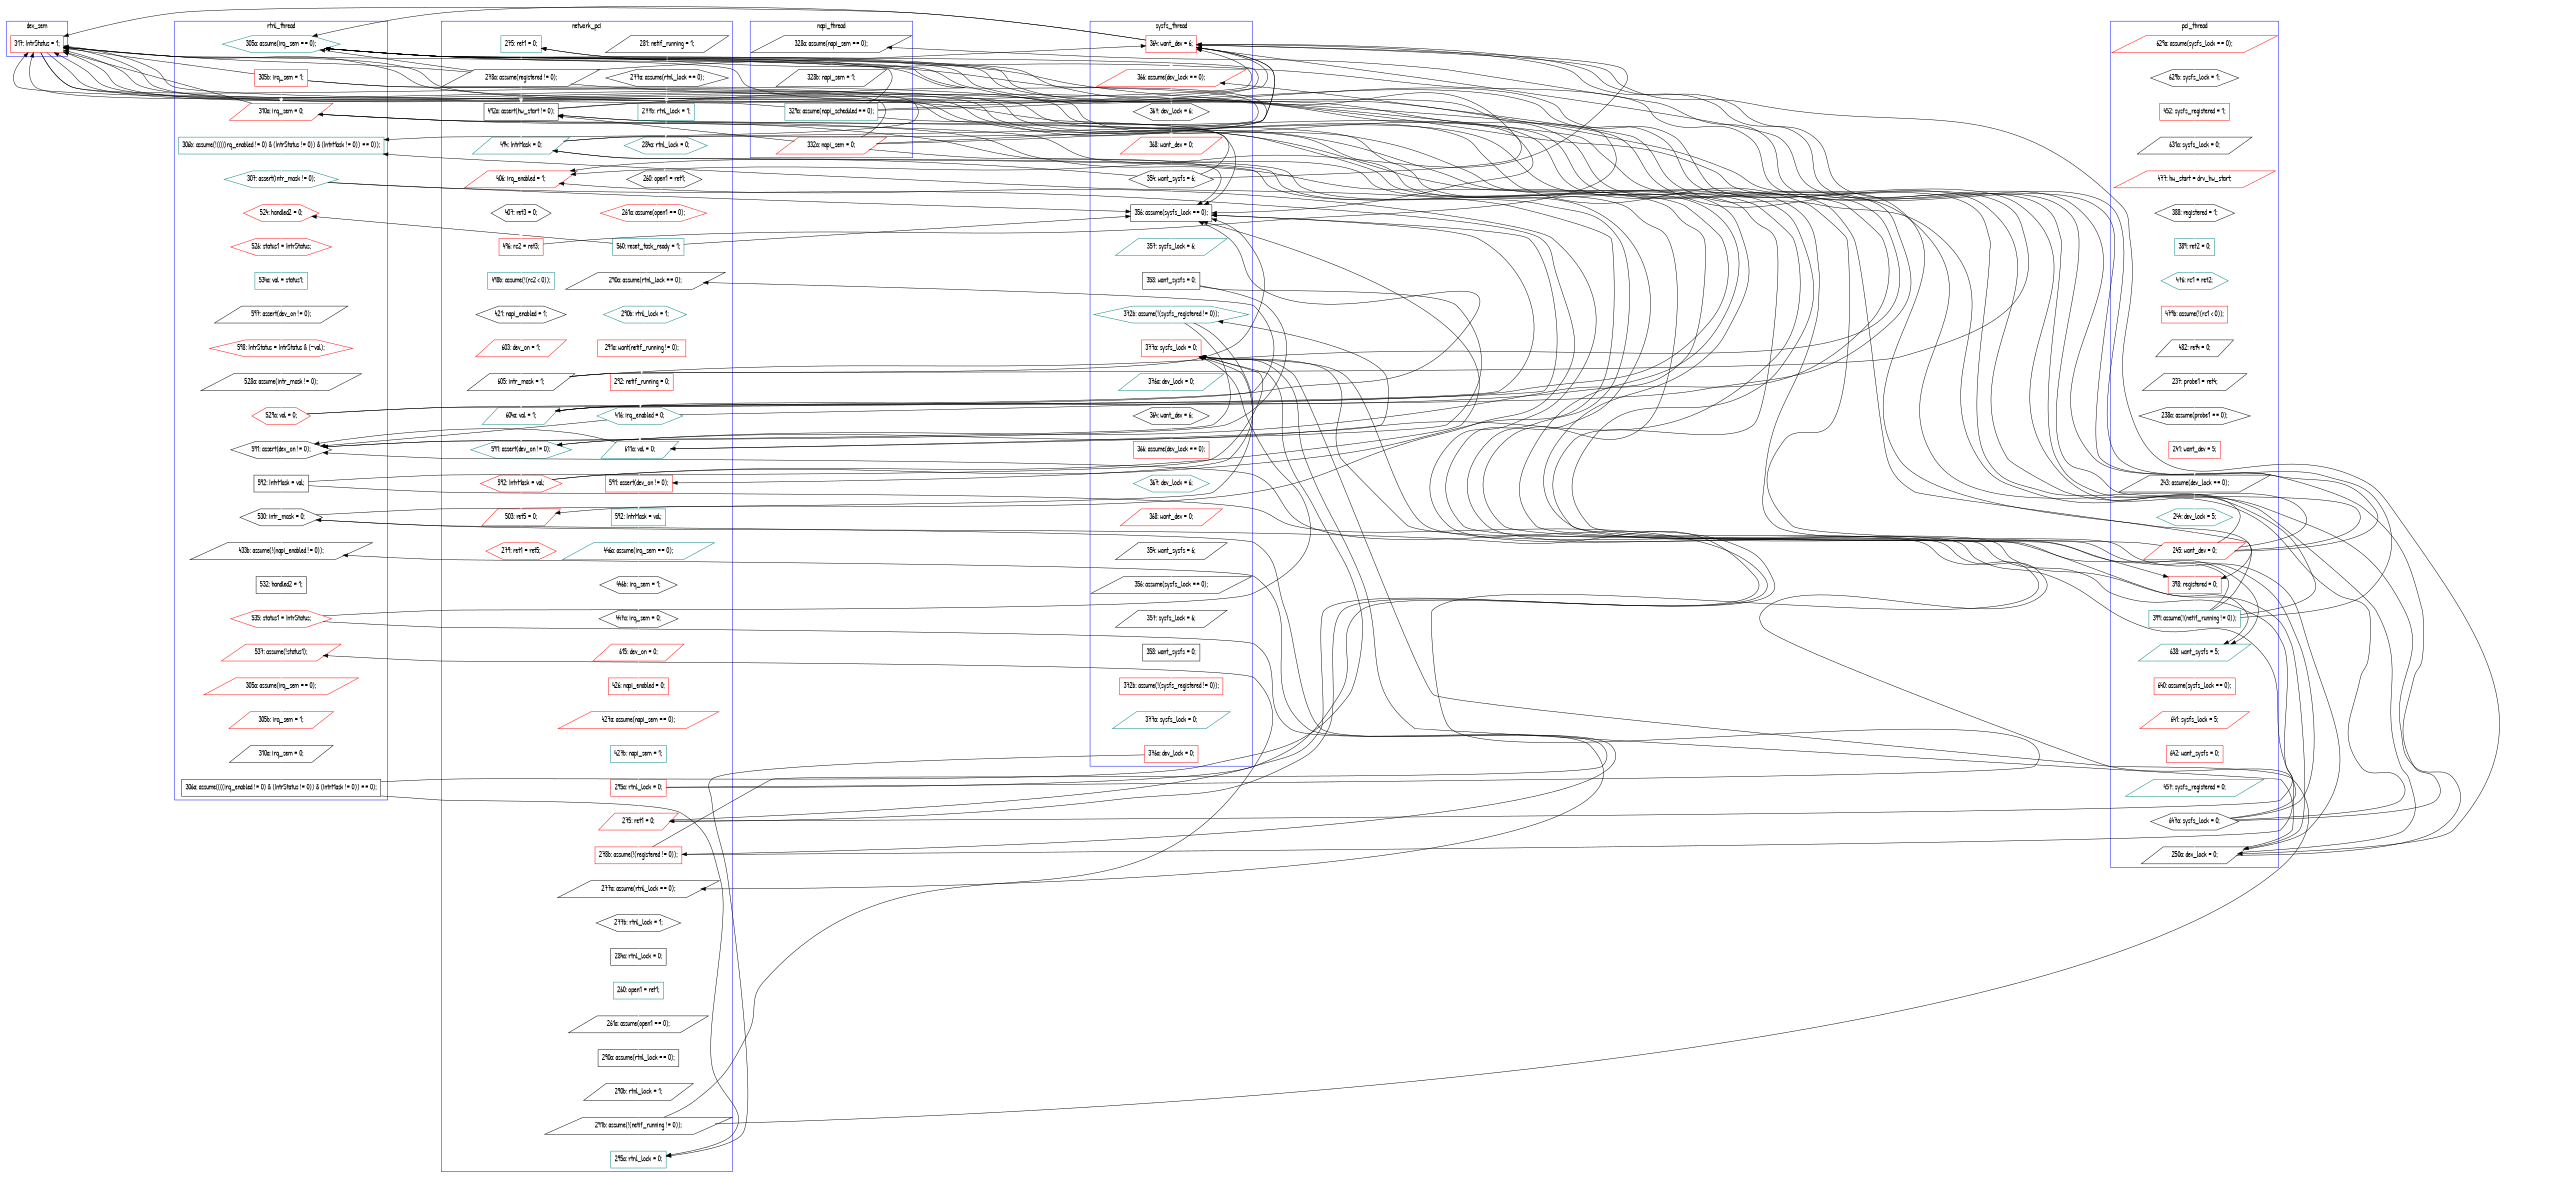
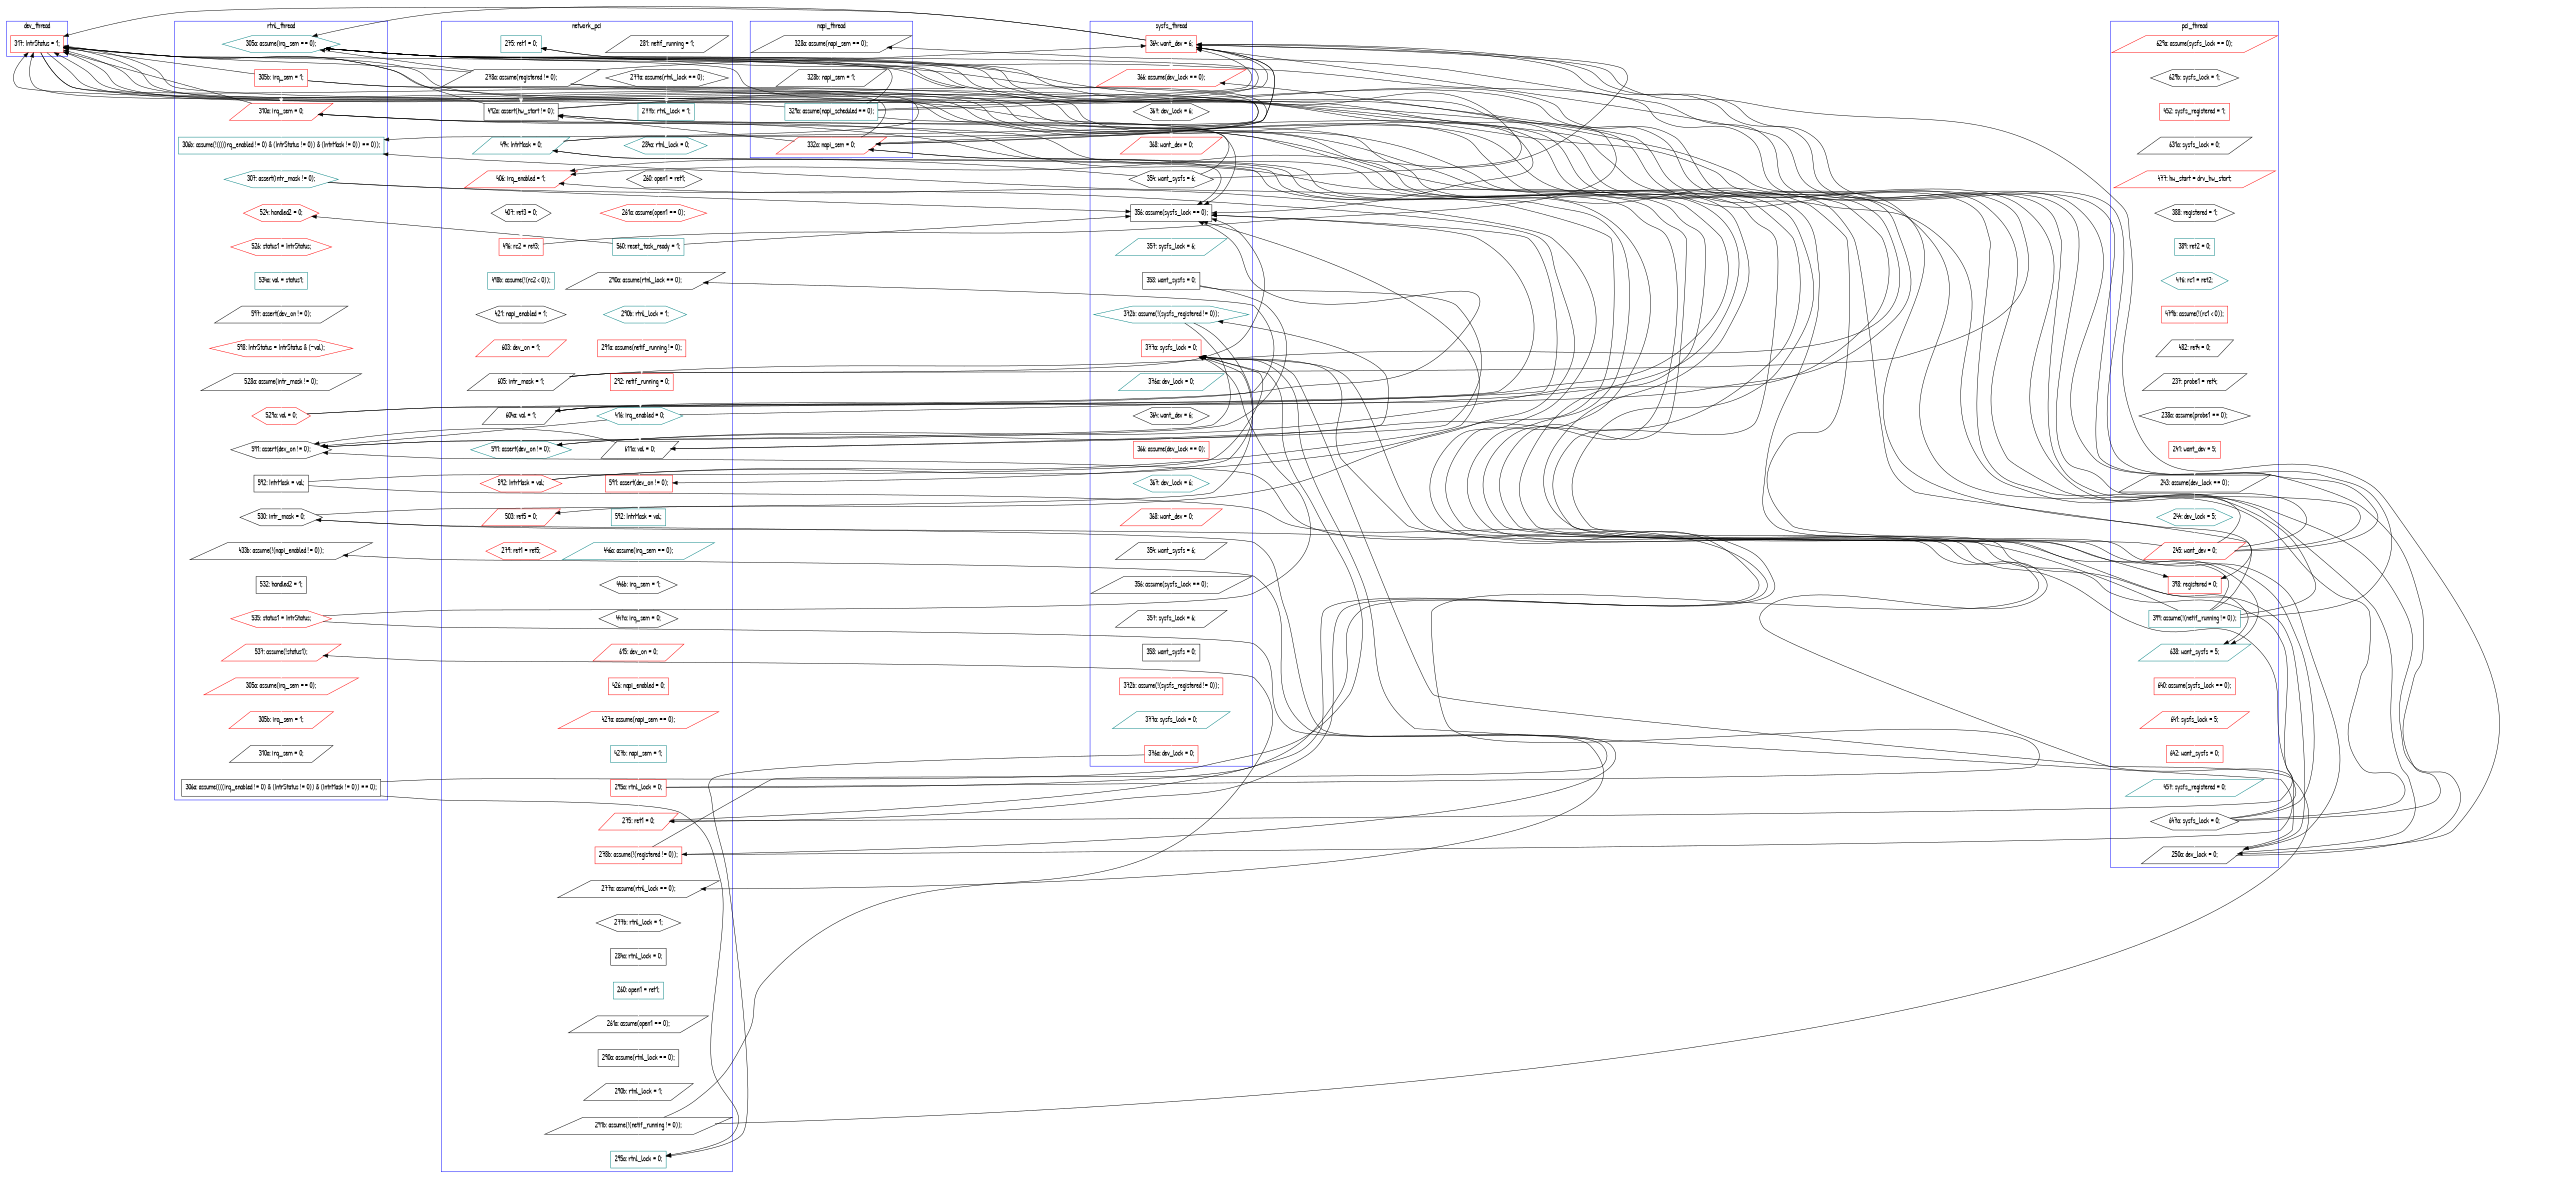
cluster "dev_sem": label "dev_sem" -> "dev_thread"
edge "492a: assert(hw_start != 0);" -> "317: IntrStatus = 1;": added
edge "278a: assume(registered != 0);" -> "332a: napi_sem = 0;": added
edge "399: assume(!(netif_running != 0));" -> "332a: napi_sem = 0;": added
node "291a: want(netif_running != 0);": label "291a: want(netif_running != 0);" -> "291a: assume(netif_running != 0);"
node "604a: val = 1;": color teal -> black
node "611a: val = 0;": color teal -> black
